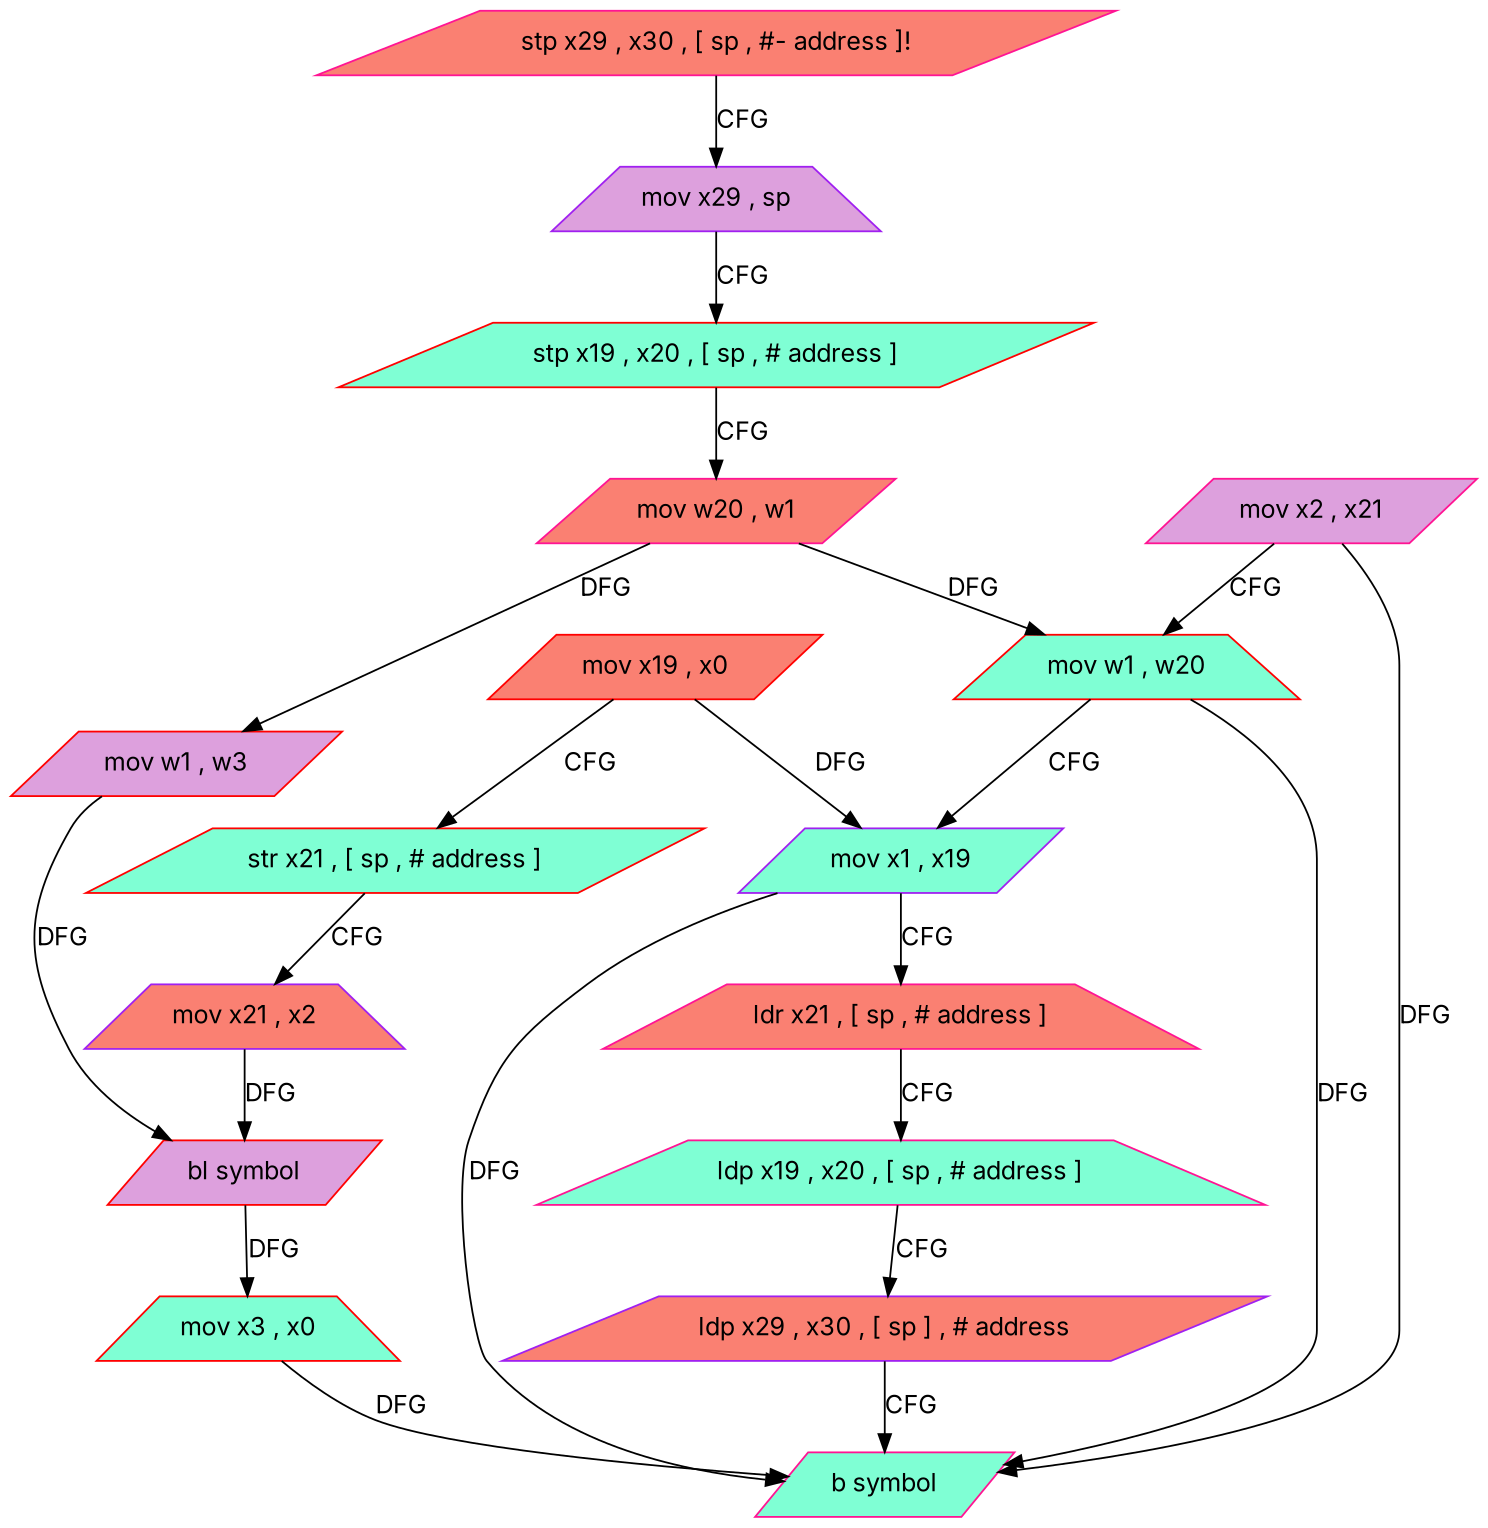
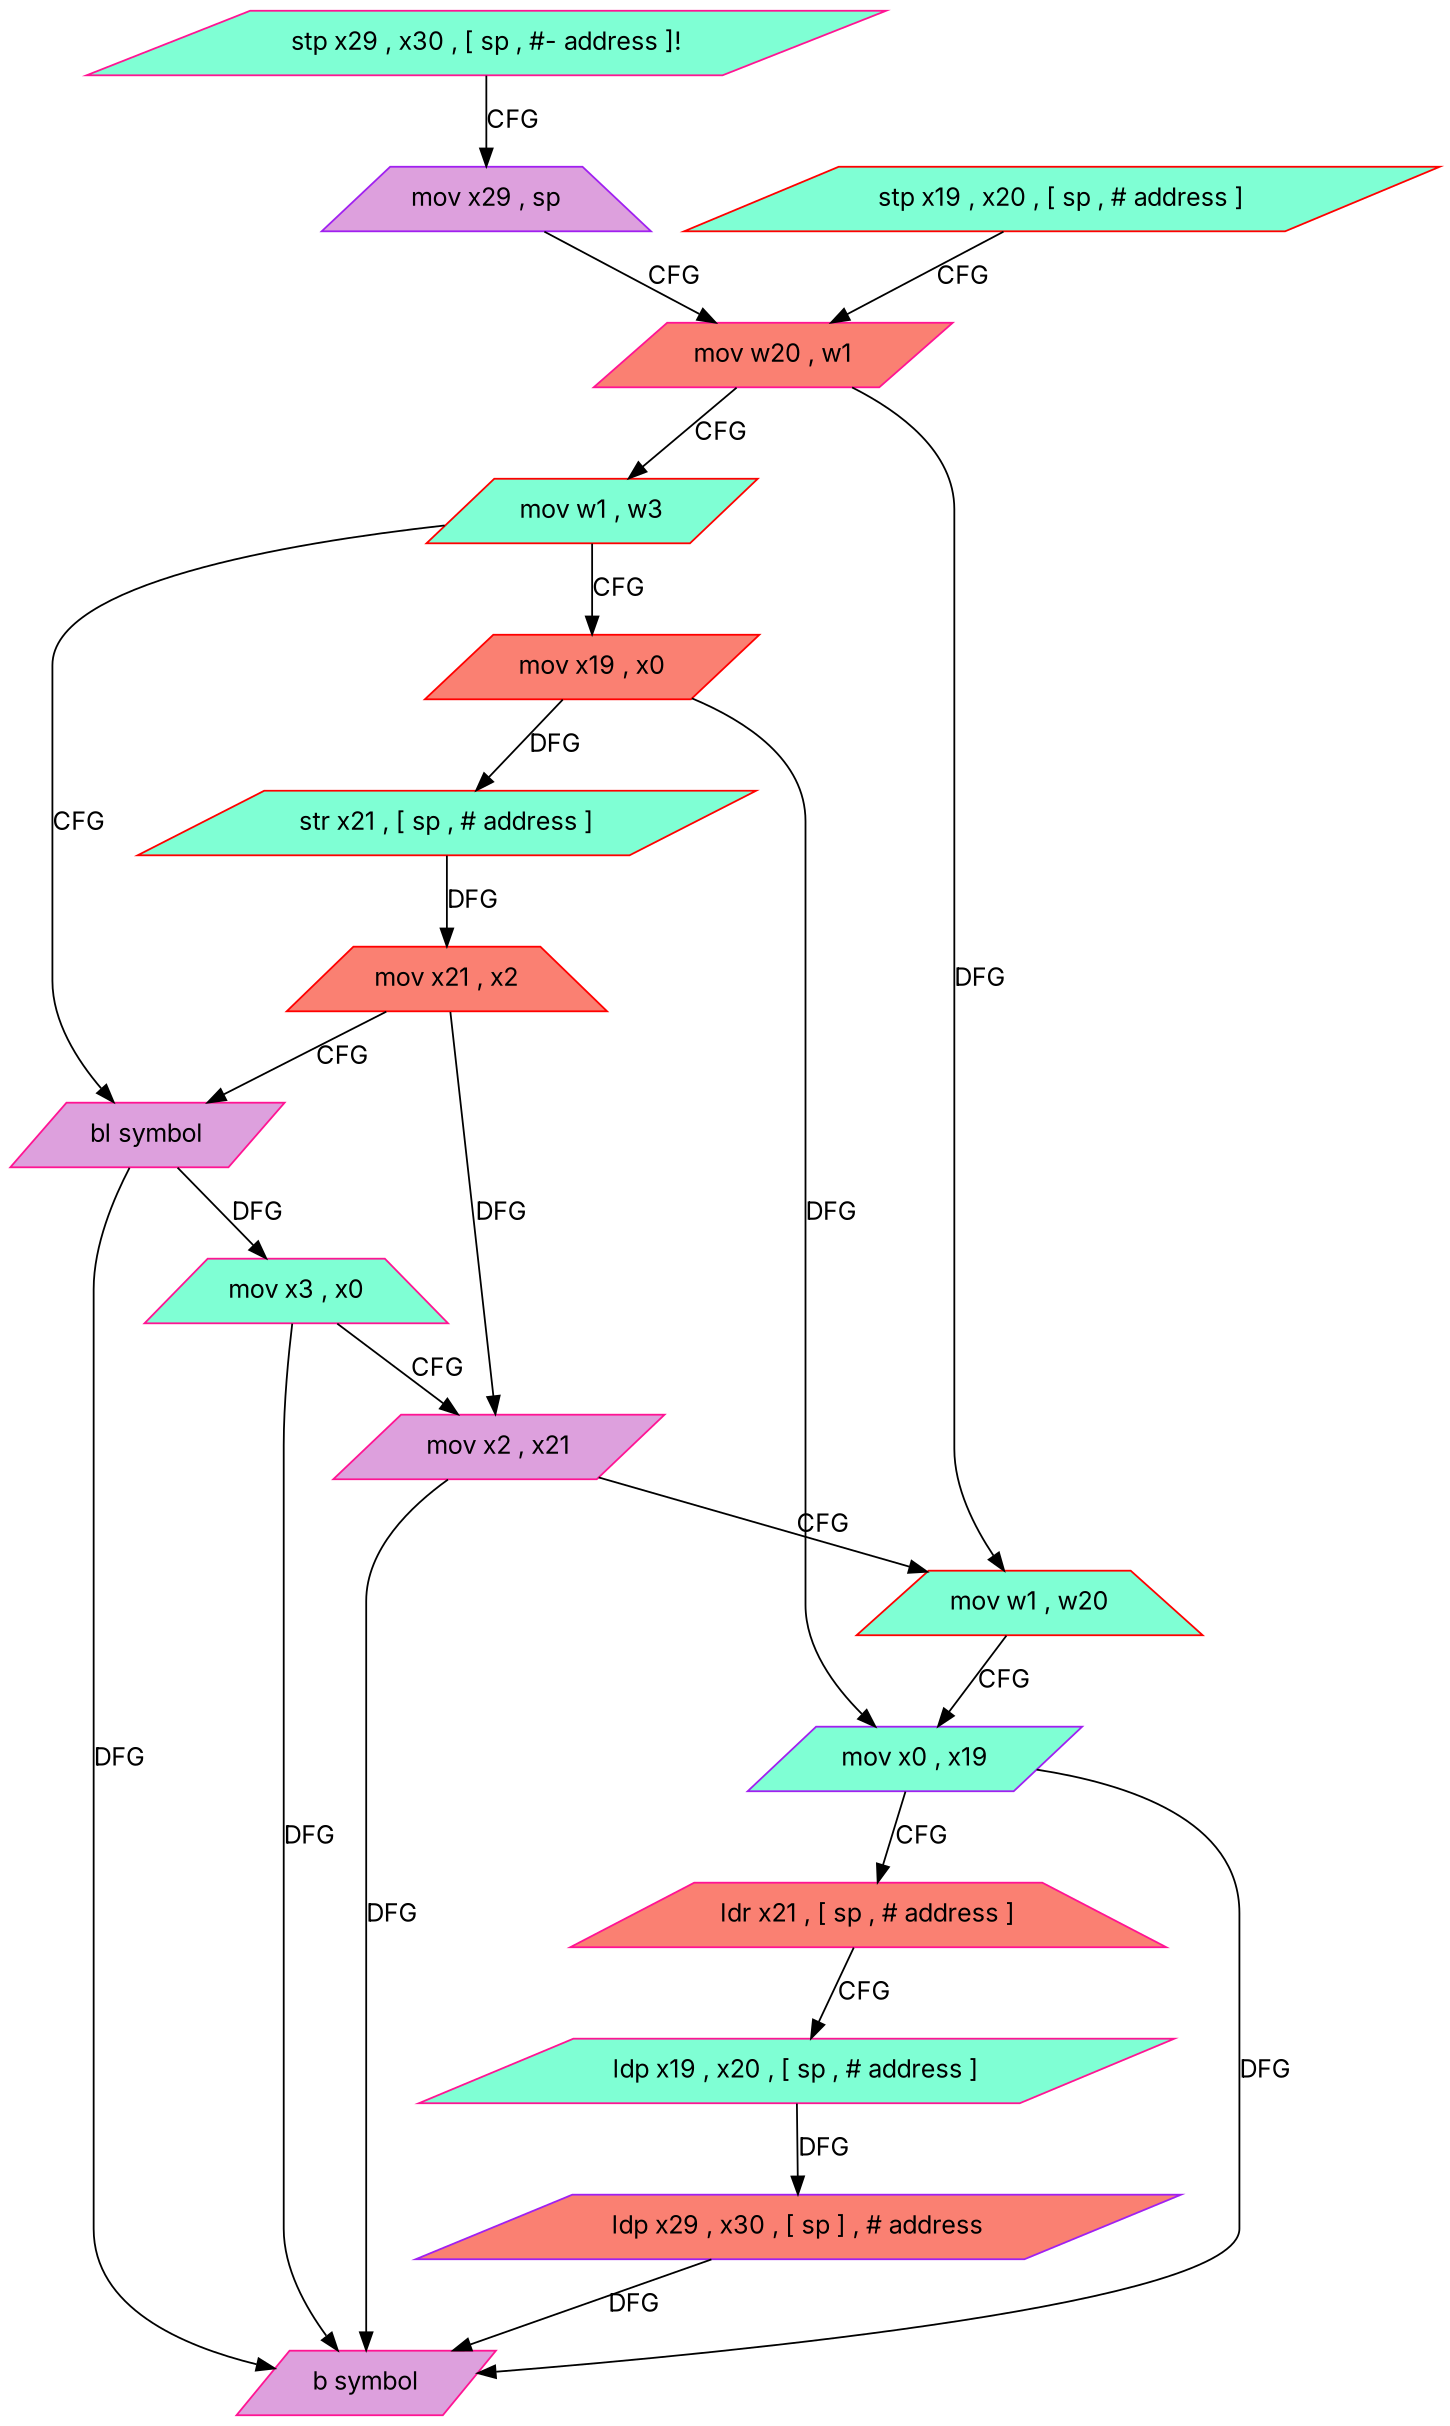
node "stp x29 , x30 , [ sp , #- address ]!": fillcolor salmon -> aquamarine
edge "mov x29 , sp" -> "stp x19 , x20 , [ sp , # address ]": now "mov x29 , sp" -> "mov w20 , w1"
edge "mov w1 , w3" -> "mov x19 , x0": added, label "CFG"
edge "mov w20 , w1" -> "mov w1 , w3": label "DFG" -> "CFG"
node "mov w1 , w3": fillcolor plum -> aquamarine
edge "mov x19 , x0" -> "str x21 , [ sp , # address ]": label "CFG" -> "DFG"
node "mov x1 , x19": label "mov x1 , x19" -> "mov x0 , x19"
edge "mov w1 , w3" -> "bl symbol": label "DFG" -> "CFG"
edge "str x21 , [ sp , # address ]" -> "mov x21 , x2": label "CFG" -> "DFG"
node "mov x21 , x2": color purple -> red
edge "mov x21 , x2" -> "bl symbol": label "DFG" -> "CFG"
edge "mov w1 , w20" -> "b symbol": now "bl symbol" -> "b symbol"
node "bl symbol": color red -> deeppink
node "ldp x19 , x20 , [ sp , # address ]": shape trapezium -> parallelogram
edge "mov x21 , x2" -> "mov x2 , x21": added, label "DFG"
edge "ldp x19 , x20 , [ sp , # address ]" -> "ldp x29 , x30 , [ sp ] , # address": label "CFG" -> "DFG"
node "mov x3 , x0": color red -> deeppink
edge "mov x3 , x0" -> "mov x2 , x21": added, label "CFG"
edge "ldp x29 , x30 , [ sp ] , # address" -> "b symbol": label "CFG" -> "DFG"
node "b symbol": fillcolor aquamarine -> plum
